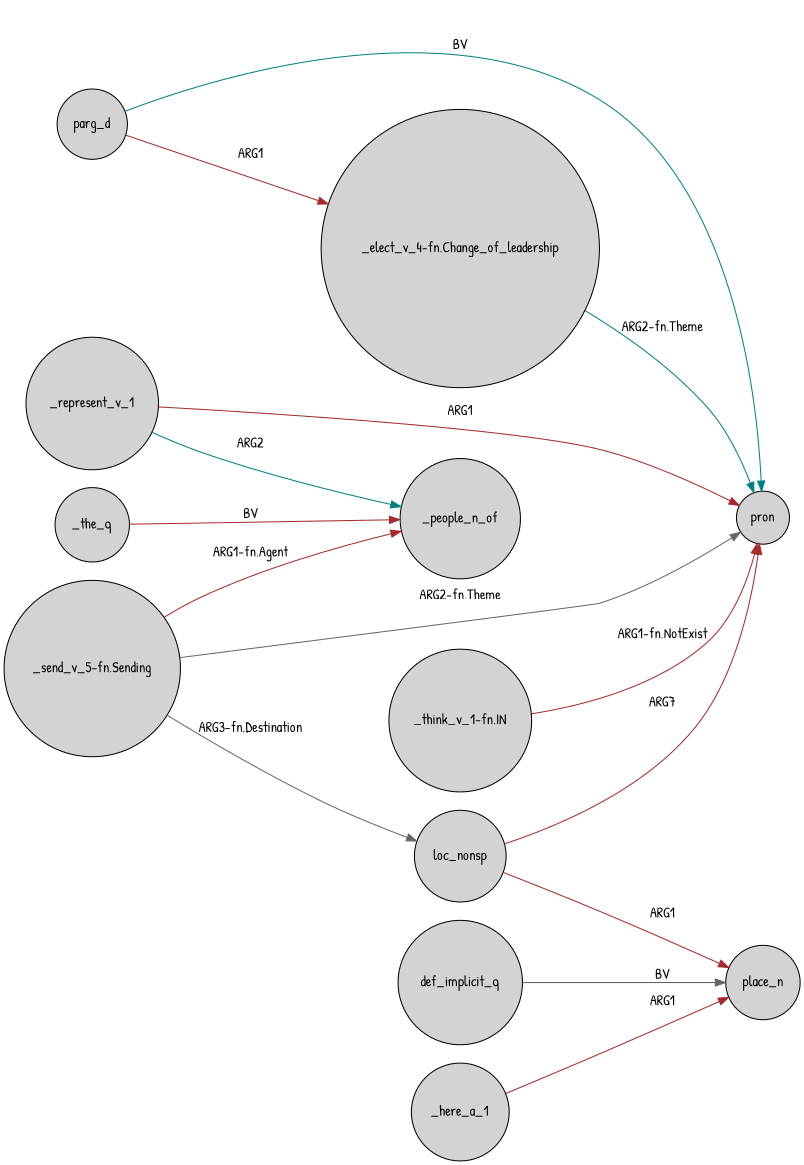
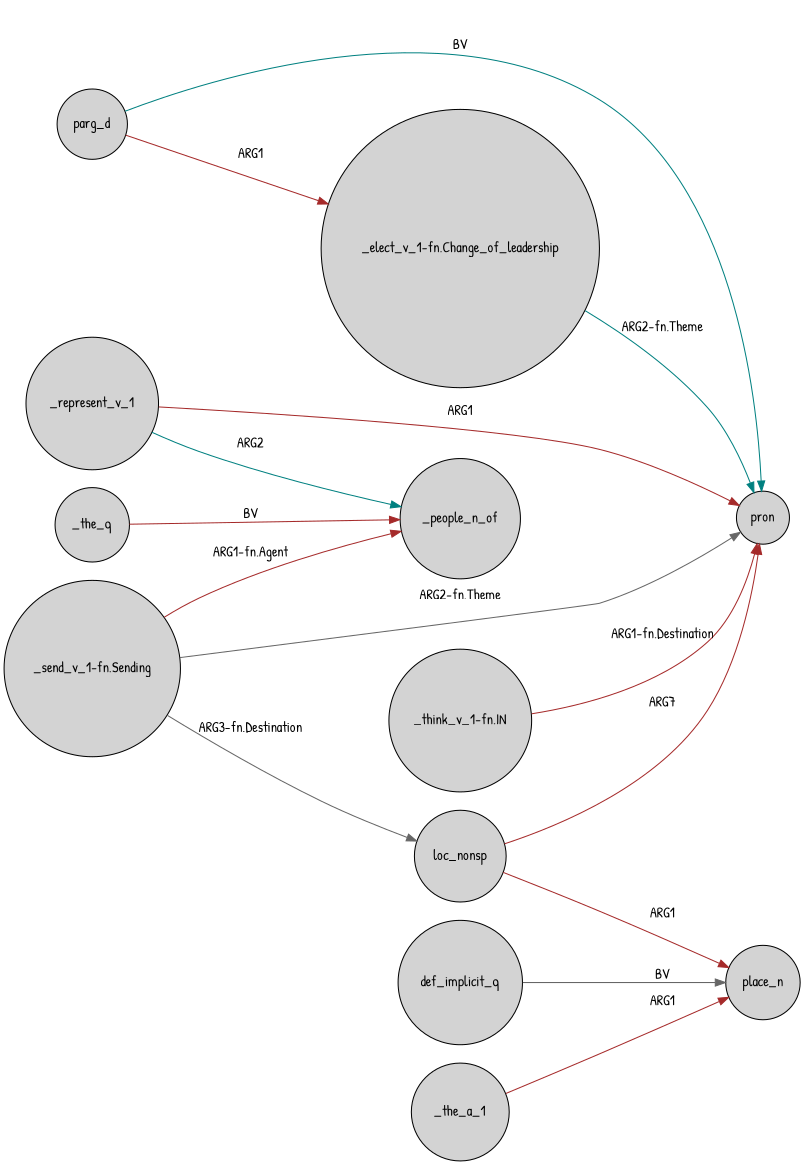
node "_elect_v_4-fn.Change_of_leadership": label "_elect_v_4-fn.Change_of_leadership" -> "_elect_v_1-fn.Change_of_leadership"
edge "_think_v_1-fn.IN" -> "pron": label "ARG1-fn.NotExist" -> "ARG1-fn.Destination"
node "_send_v_5-fn.Sending": label "_send_v_5-fn.Sending" -> "_send_v_1-fn.Sending"
node "_here_a_1": label "_here_a_1" -> "_the_a_1"
